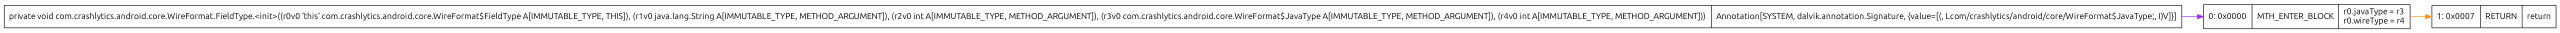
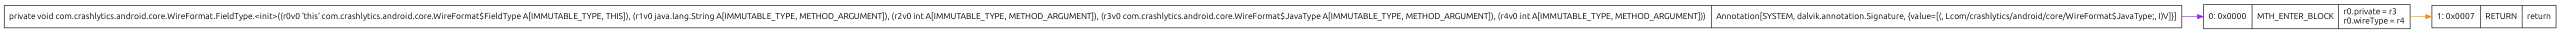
node "0: 0x0000": text "r0.javaType = r3" -> "r0.private = r3"
